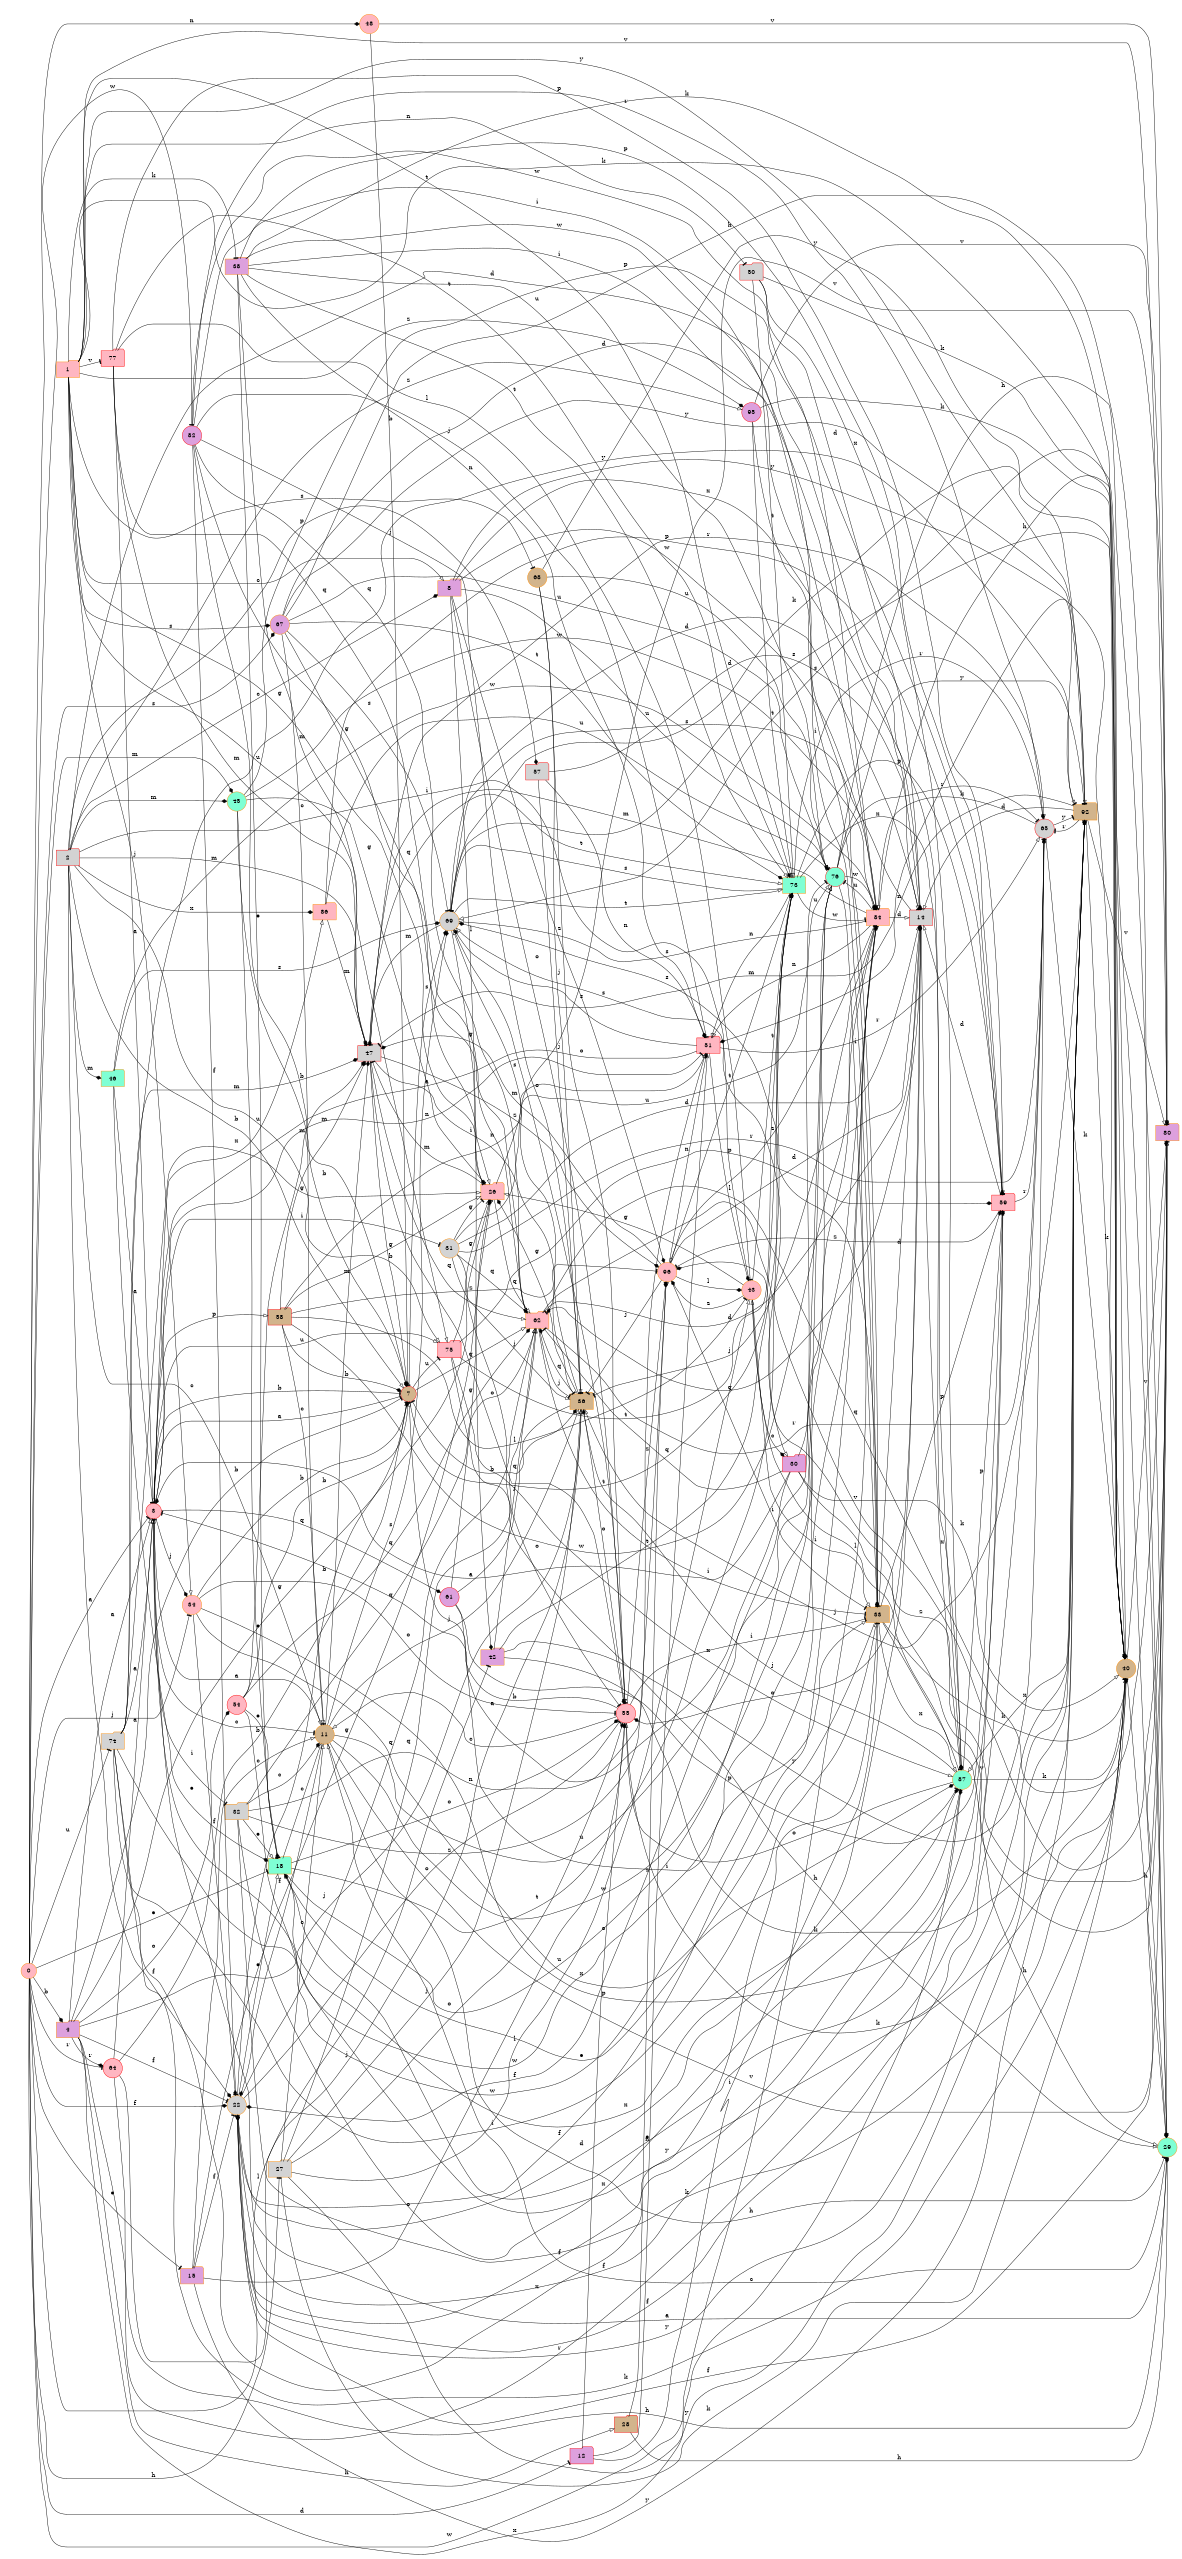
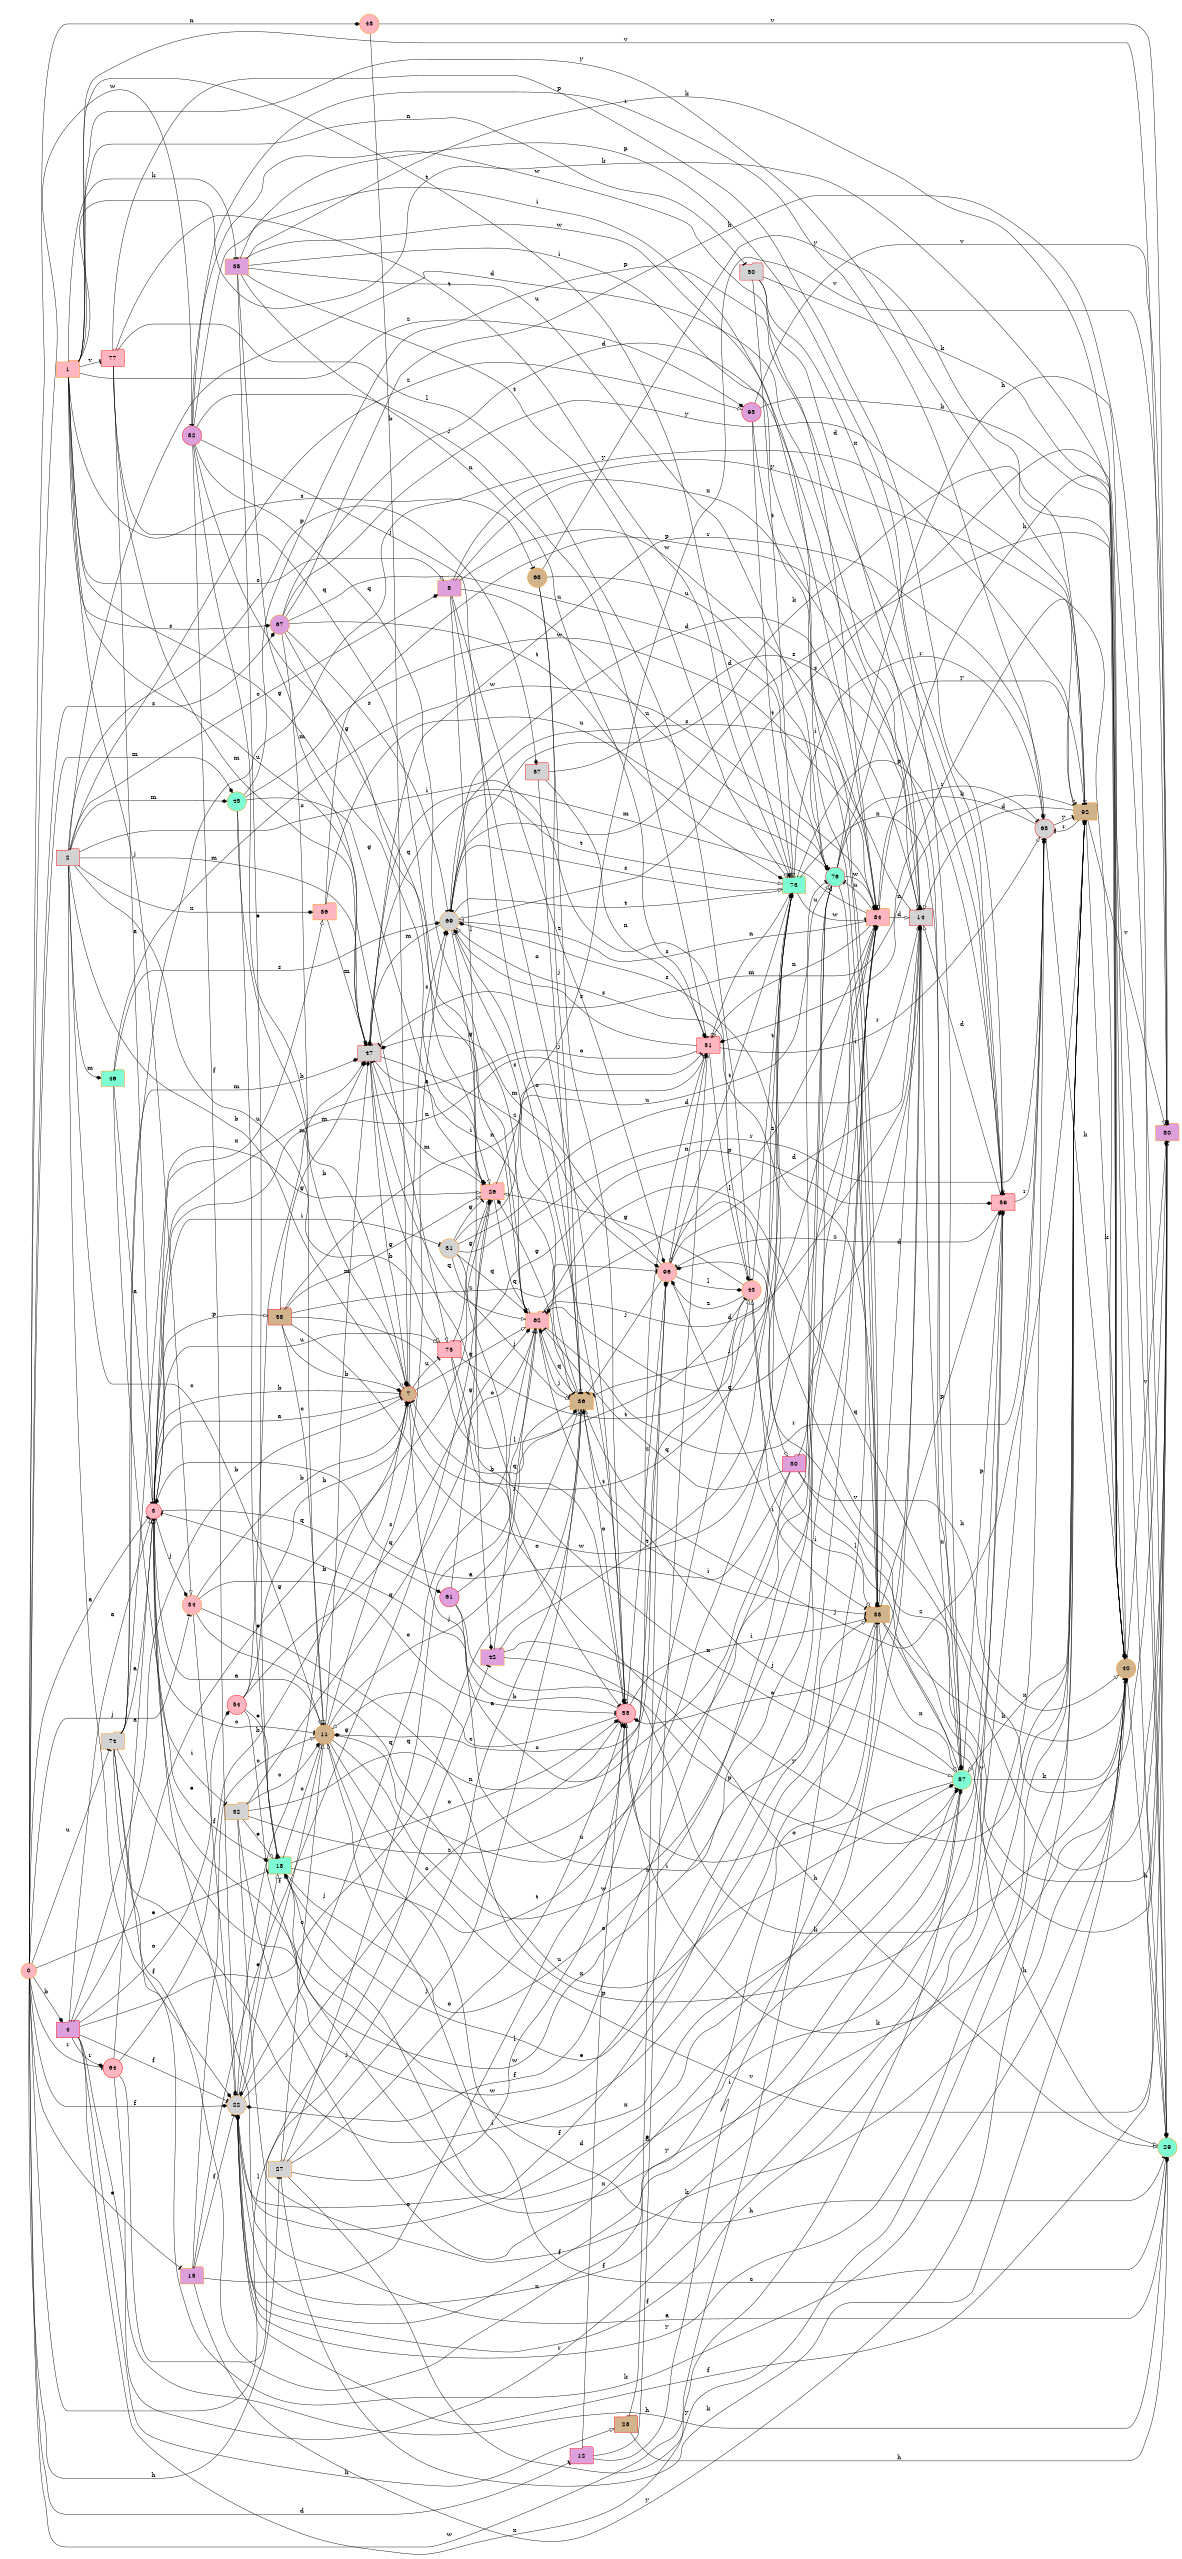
edge "43" -> "30": now "43" -> "11"
node "4": color darkorange -> red
